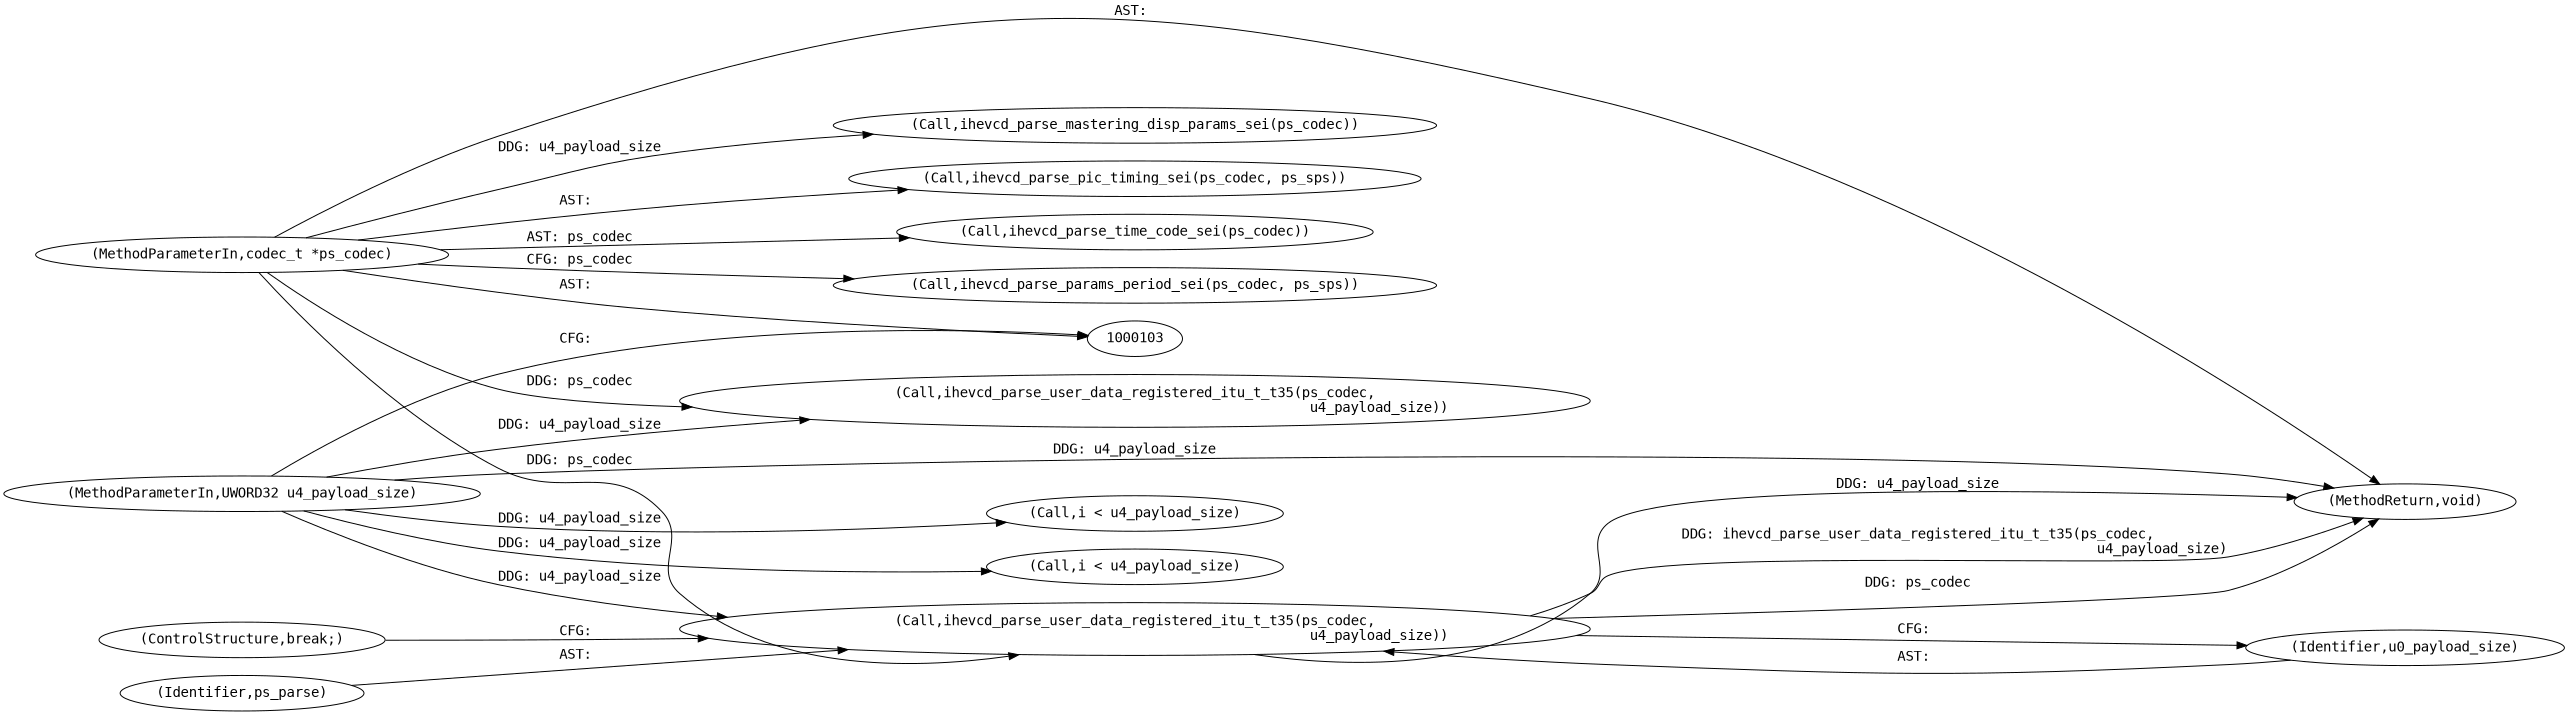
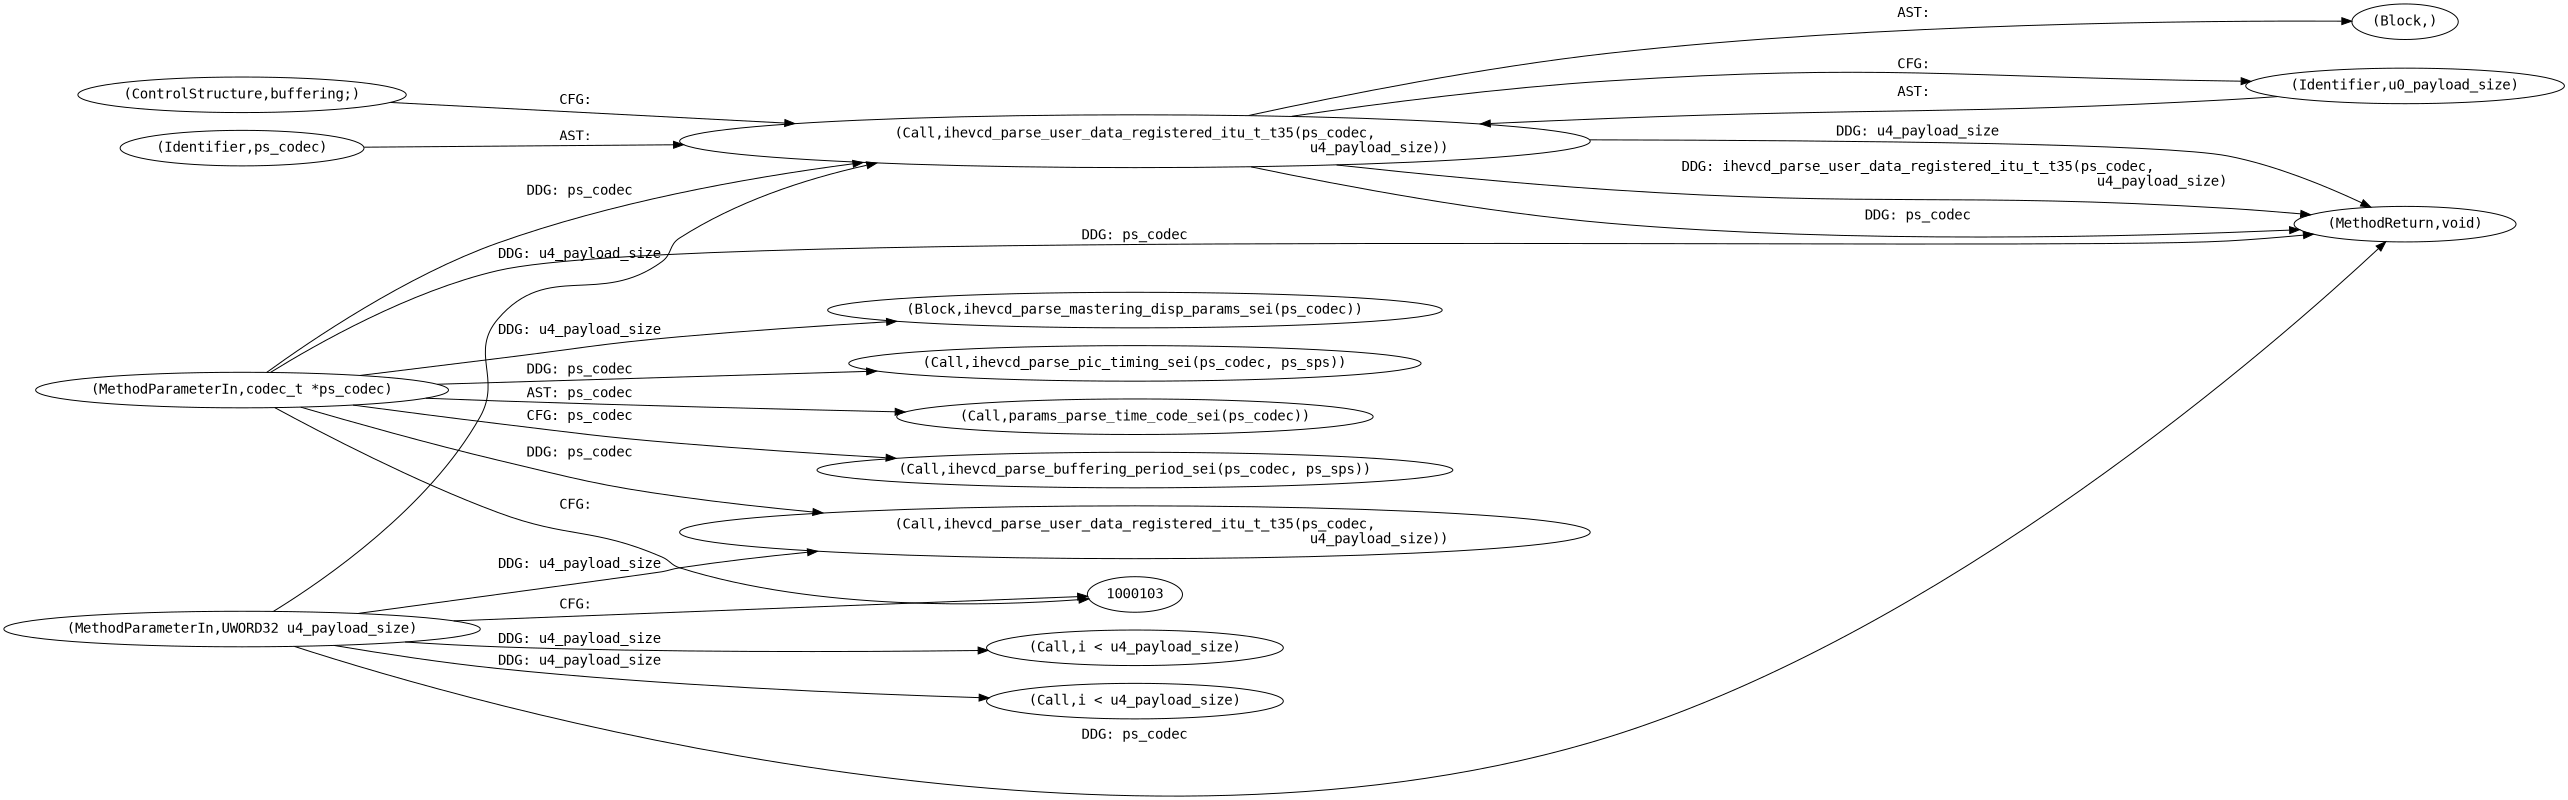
edge "(MethodParameterIn,codec_t *ps_codec)" -> "(MethodReturn,void)": label "AST: " -> "DDG: ps_codec"
node "(Block,)": added
node "(Call,ihevcd_parse_mastering_disp_params_sei(ps_codec))": label "(Call,ihevcd_parse_mastering_disp_params_sei(ps_codec))" -> "(Block,ihevcd_parse_mastering_disp_params_sei(ps_codec))"
edge "(MethodParameterIn,codec_t *ps_codec)" -> "(Call,ihevcd_parse_pic_timing_sei(ps_codec, ps_sps))": label "AST: " -> "DDG: ps_codec"
node "(Call,ihevcd_parse_time_code_sei(ps_codec))": label "(Call,ihevcd_parse_time_code_sei(ps_codec))" -> "(Call,params_parse_time_code_sei(ps_codec))"
edge "(MethodParameterIn,codec_t *ps_codec)" -> "1000103": label "AST: " -> "CFG: "
node "(Call,ihevcd_parse_params_period_sei(ps_codec, ps_sps))": label "(Call,ihevcd_parse_params_period_sei(ps_codec, ps_sps))" -> "(Call,ihevcd_parse_buffering_period_sei(ps_codec, ps_sps))"
edge "(MethodParameterIn,UWORD32 u4_payload_size)" -> "(MethodReturn,void)": label "DDG: u4_payload_size" -> "DDG: ps_codec"
node "(ControlStructure,break;)": label "(ControlStructure,break;)" -> "(ControlStructure,buffering;)"
node "(Identifier,ps_parse)": label "(Identifier,ps_parse)" -> "(Identifier,ps_codec)"
